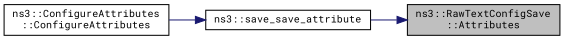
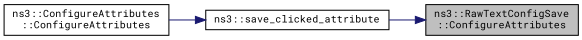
node "ns3::save_save_attribute": label "ns3::save_save_attribute" -> "ns3::save_clicked_attribute"
node "ns3::RawTextConfigSave ::Attributes": label "ns3::RawTextConfigSave ::Attributes" -> "ns3::RawTextConfigSave ::ConfigureAttributes"
